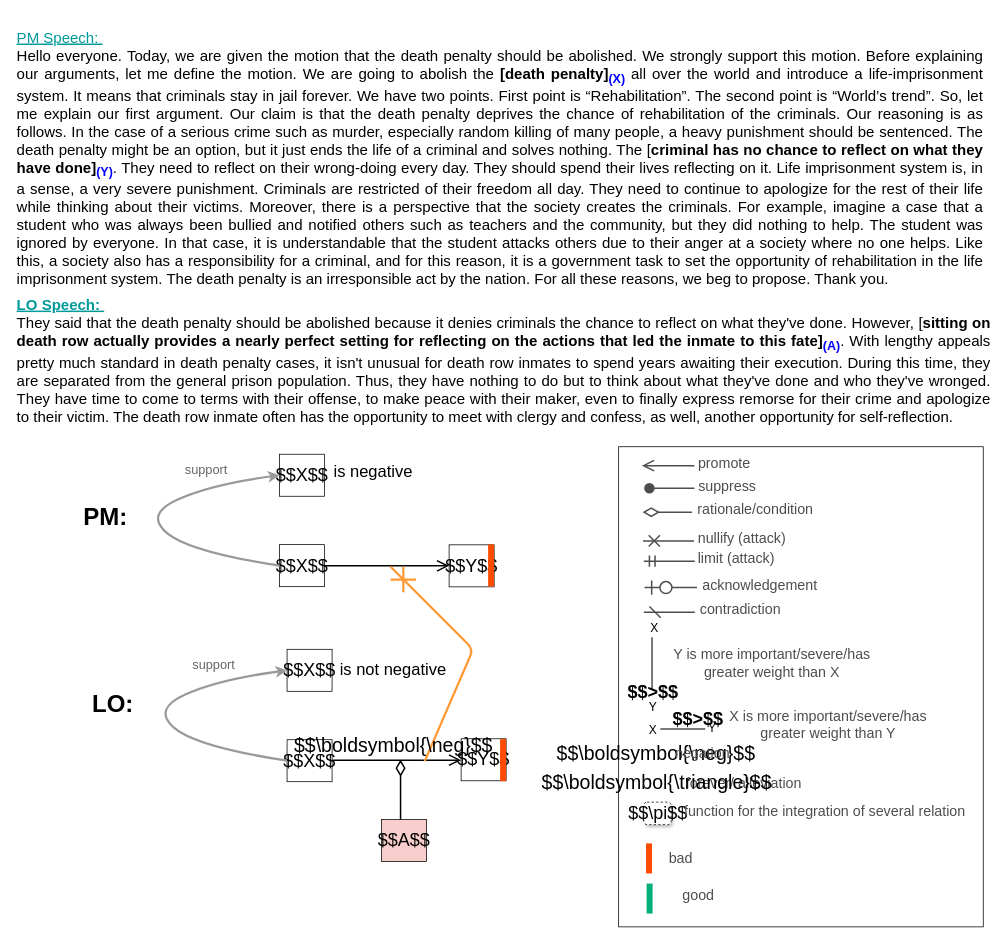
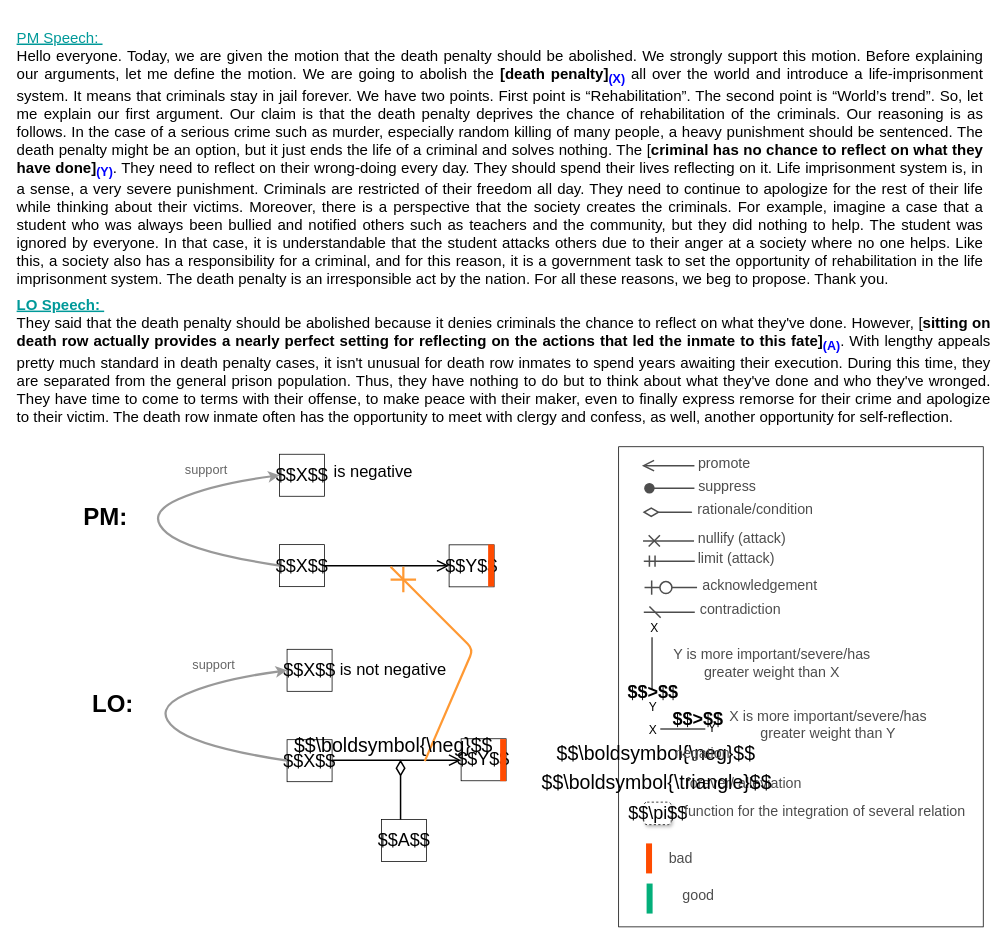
node "$$A$$": fillcolor #f8cecc -> #ffffff
